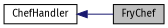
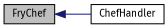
edge "FryChef" -> "ChefHandler": reversed
